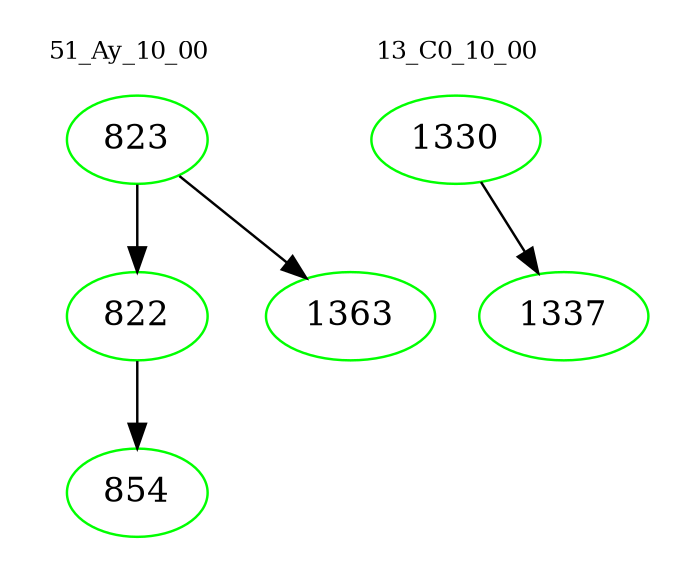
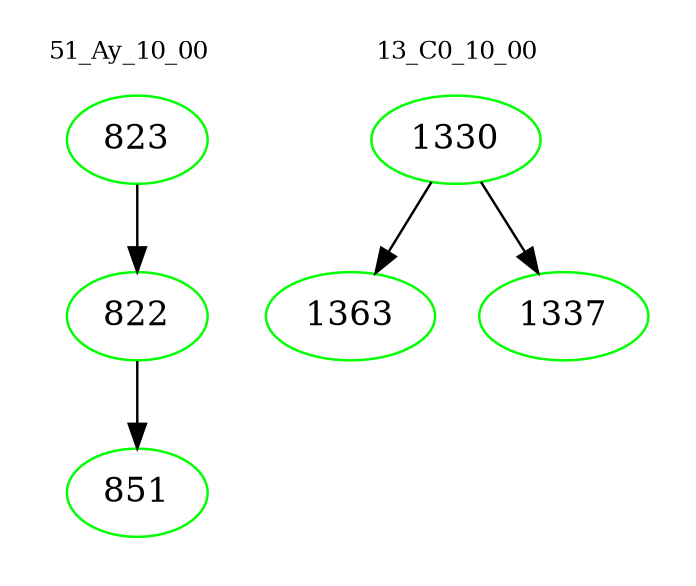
edge "823" -> "1363": now "1330" -> "1363"
node "854": label "854" -> "851"
